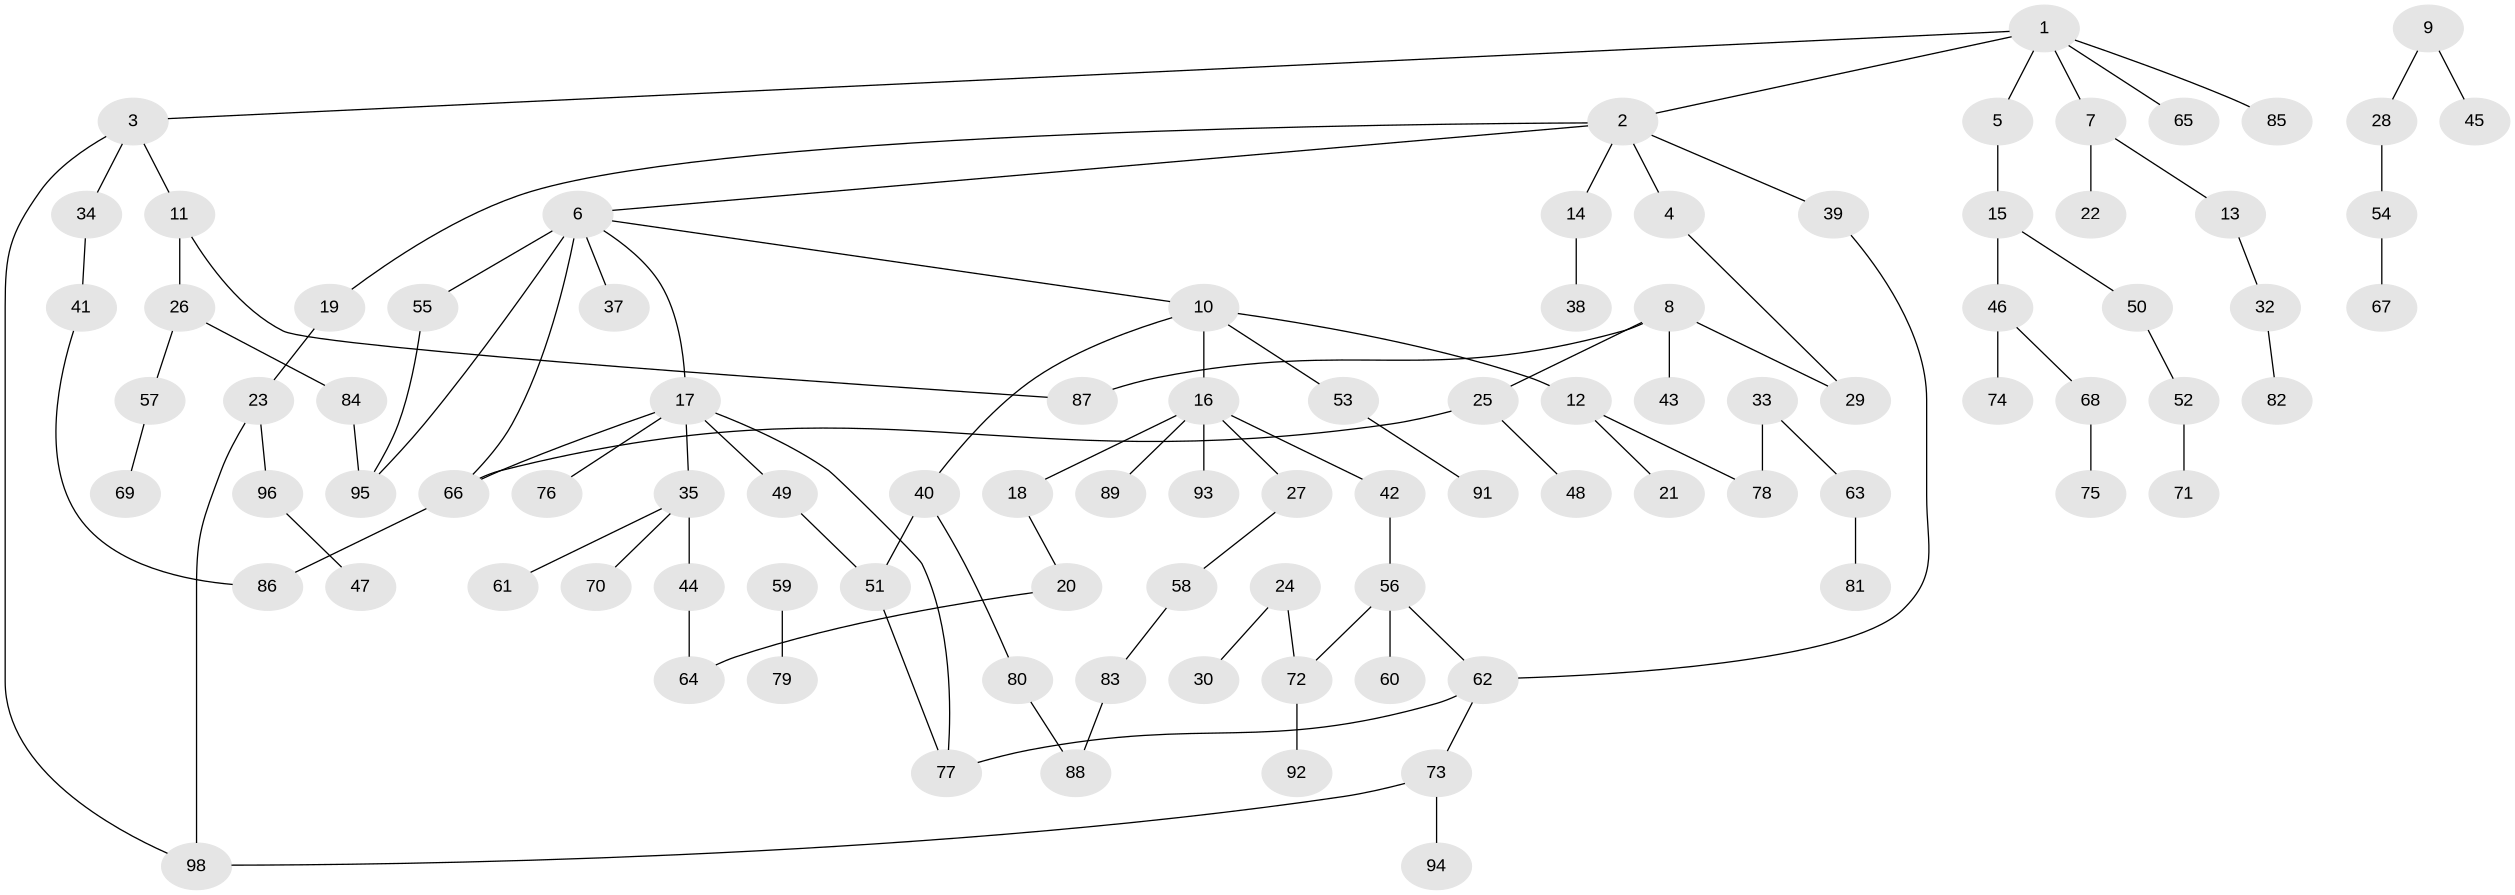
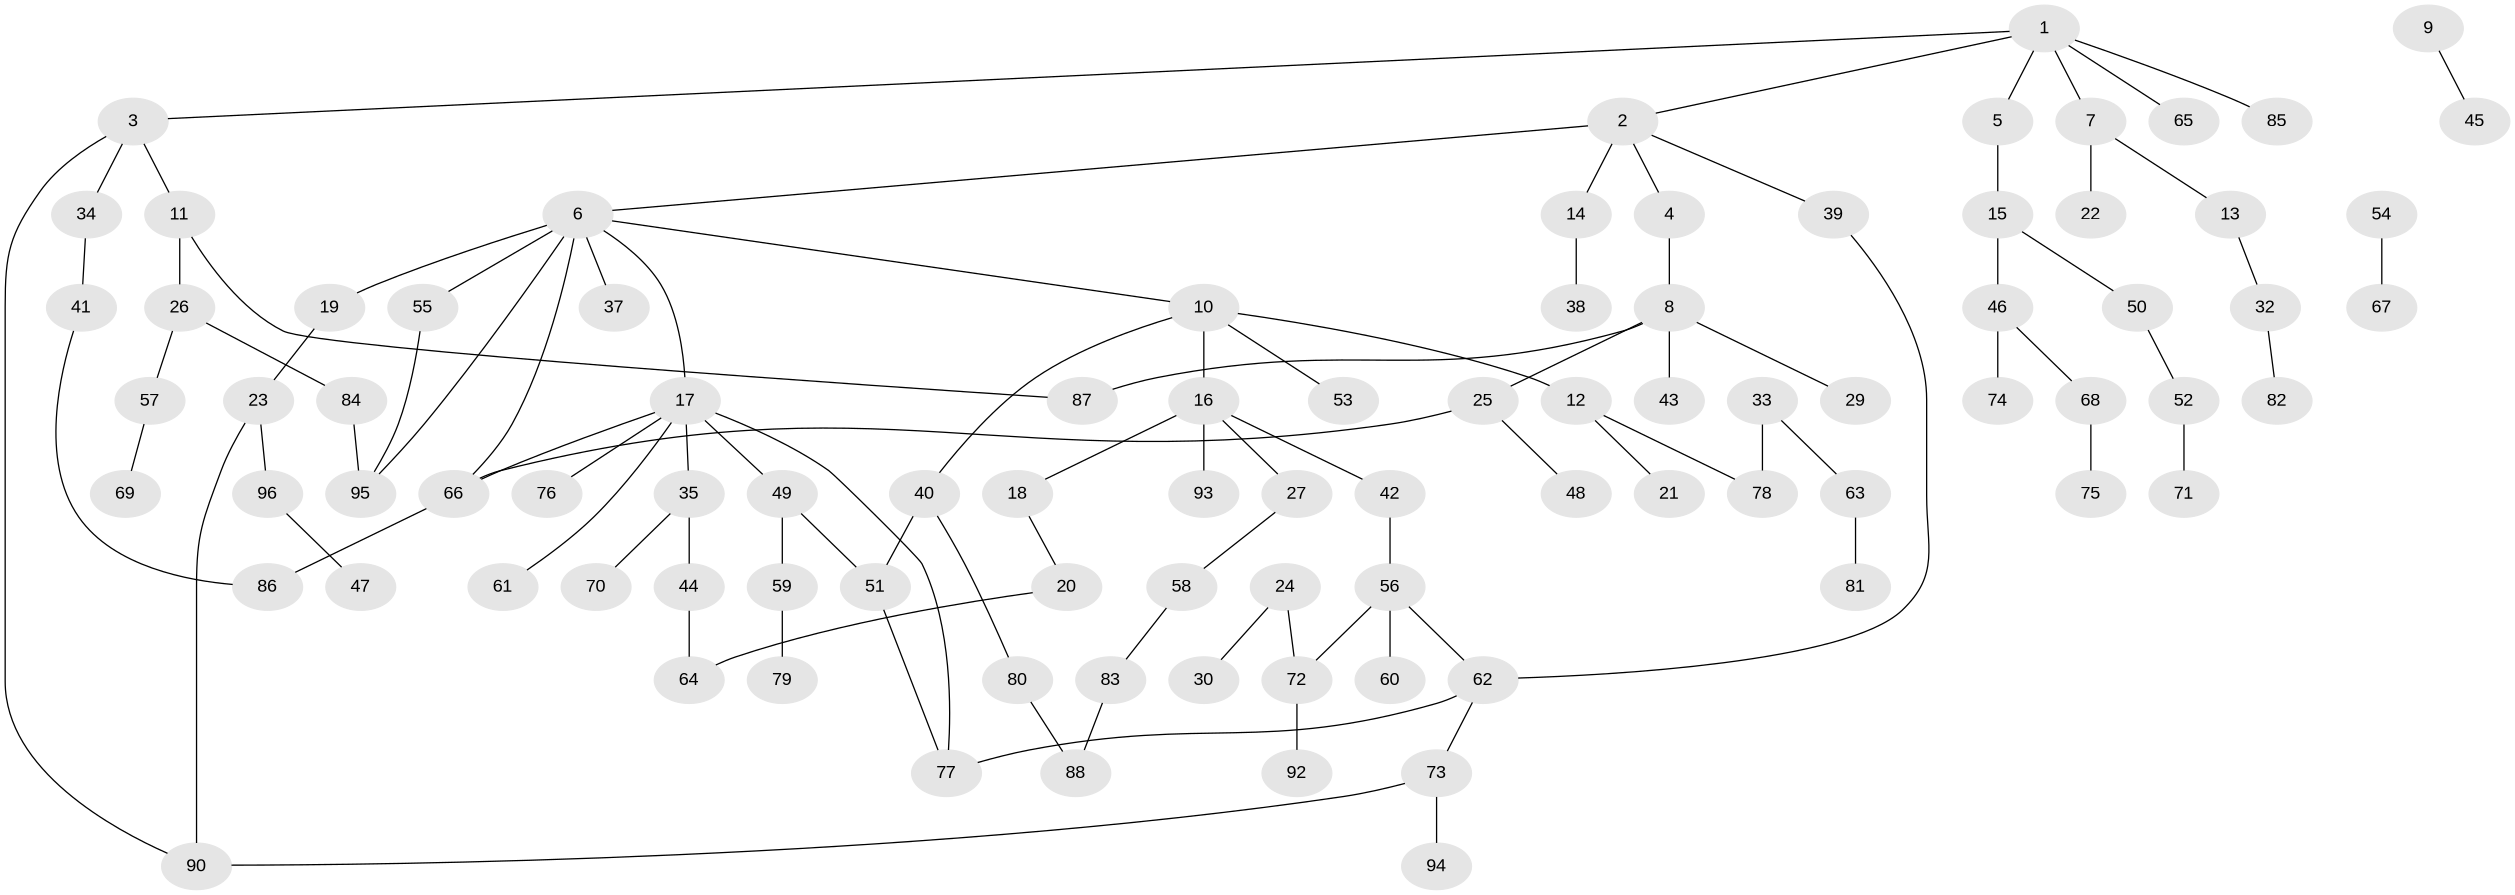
node "28": removed
edge "2" -- "19": now "6" -- "19"
edge "4" -- "29": now "4" -- "8"
node "89": removed
node "91": removed
edge "35" -- "61": now "17" -- "61"
edge "49" -- "59": added
node "98": label "98" -> "90"
